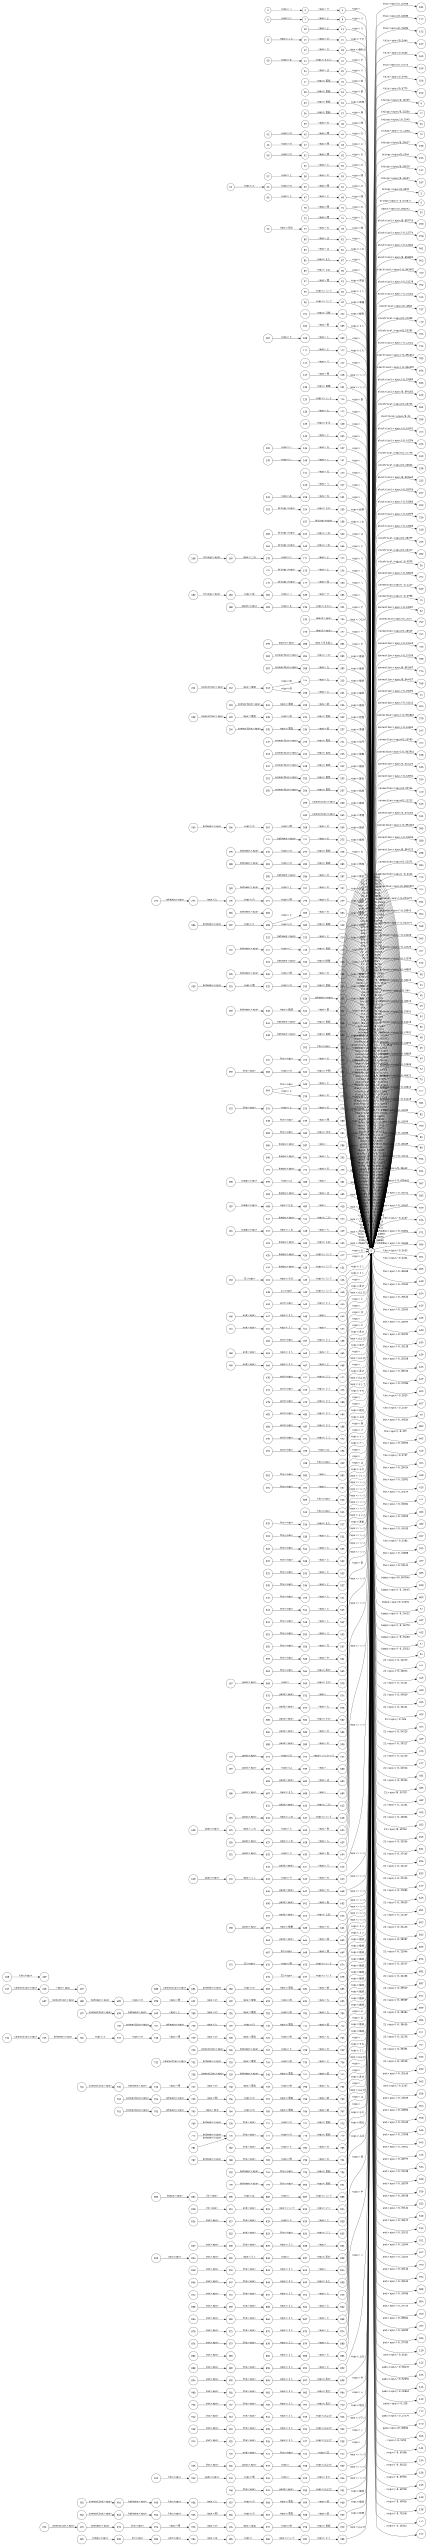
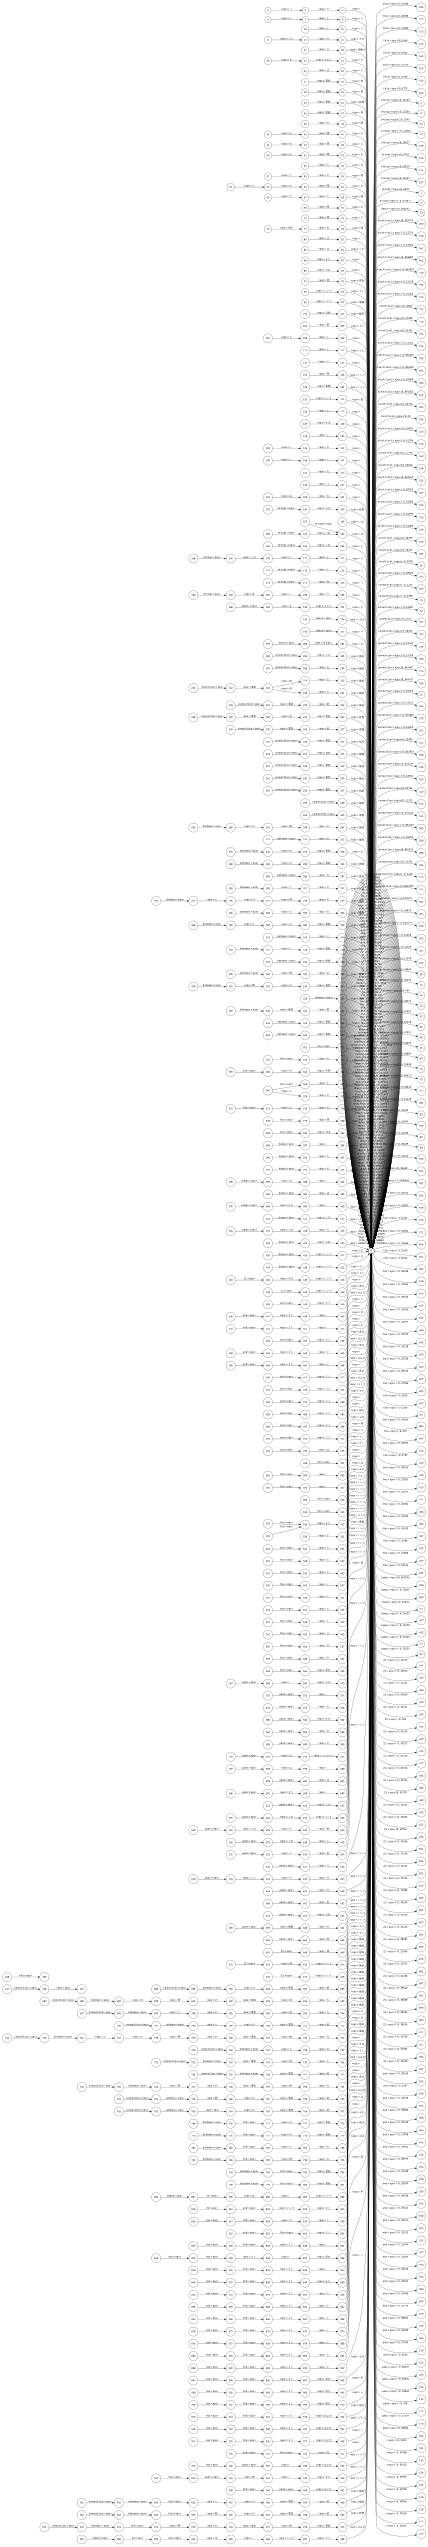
edge "157" -> "158": now "157" -> "162"
edge "308" -> "303": now "302" -> "303"
edge "519" -> "520": now "519" -> "516"
edge "781" -> "776": now "781" -> "782"
edge "883" -> "884": added, label "the:<eps>"
